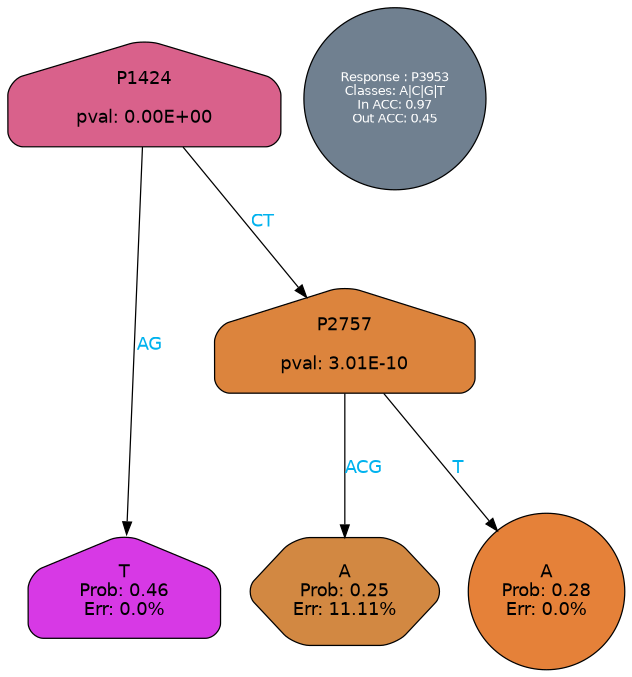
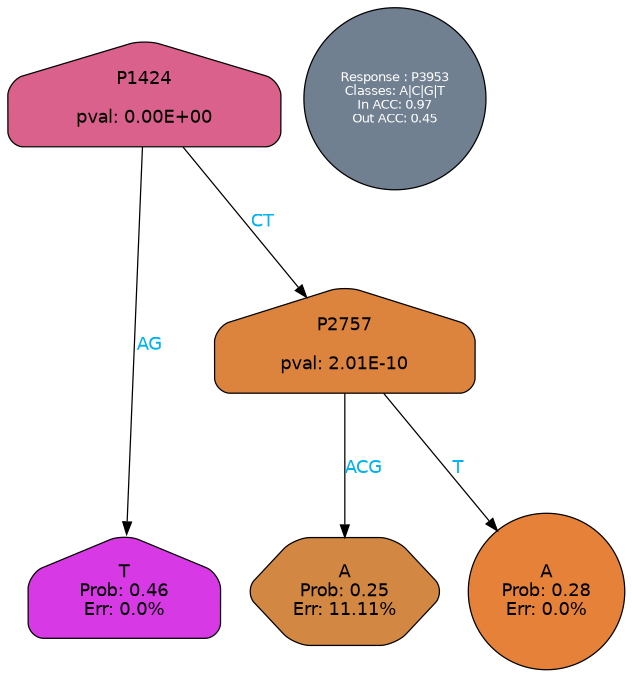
node "P2757 pval: 3.01E-10": label "P2757 pval: 3.01E-10" -> "P2757 pval: 2.01E-10"
